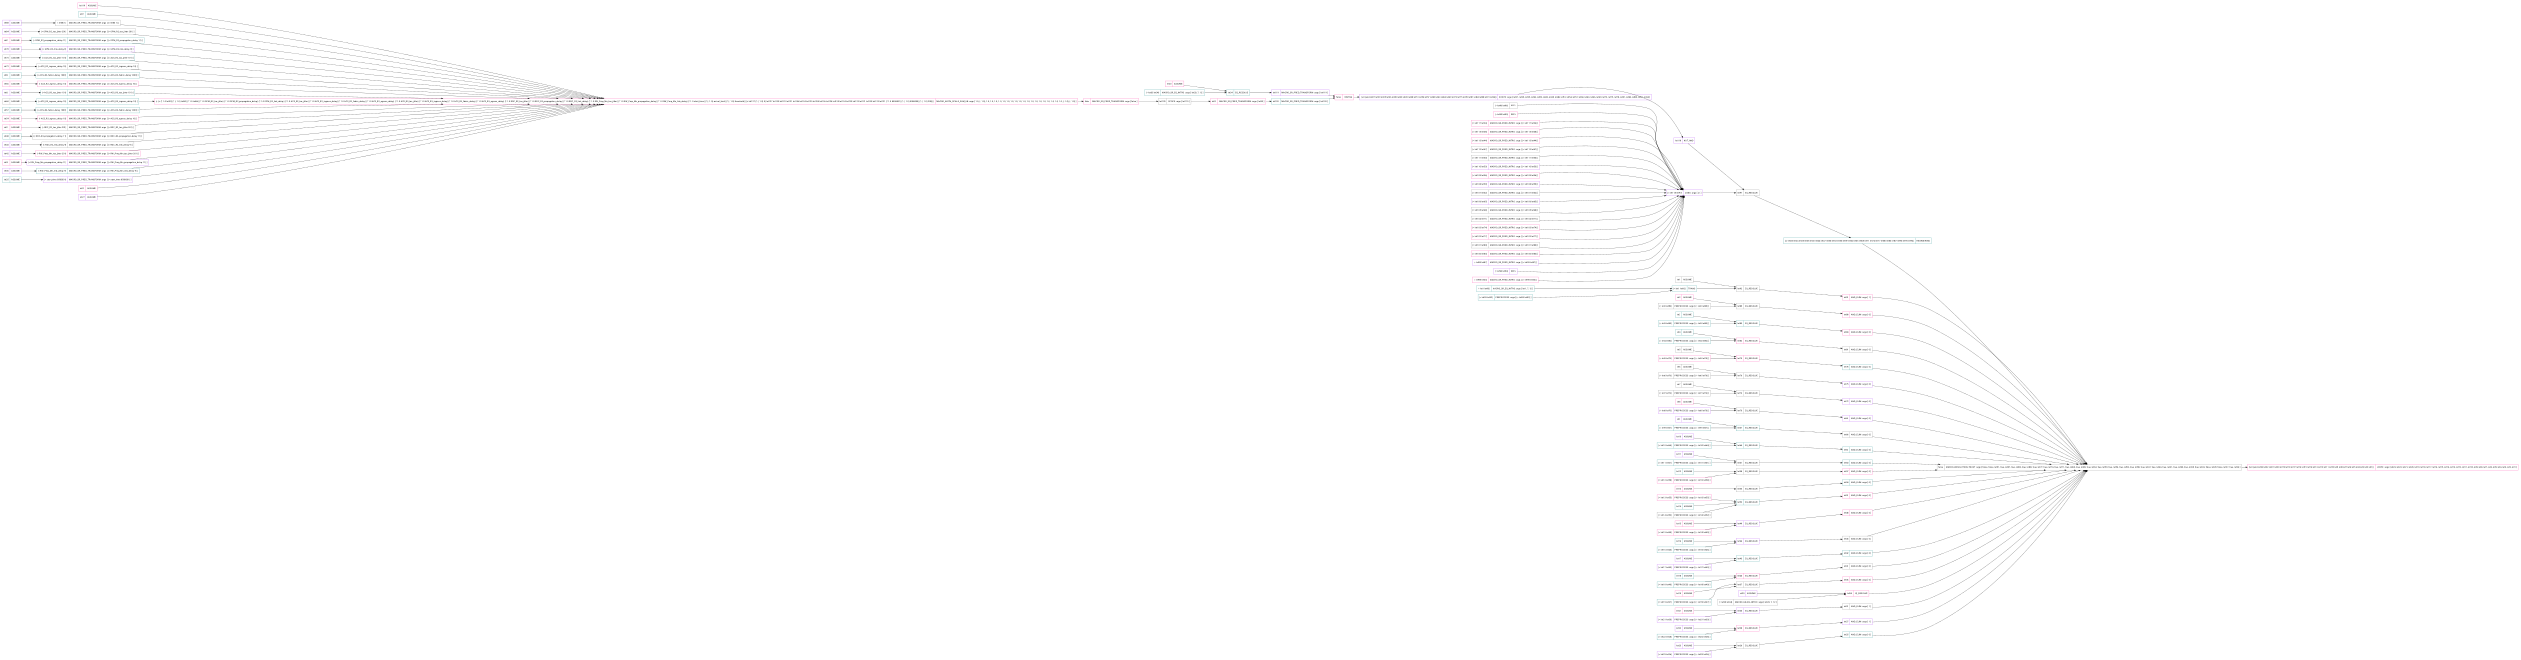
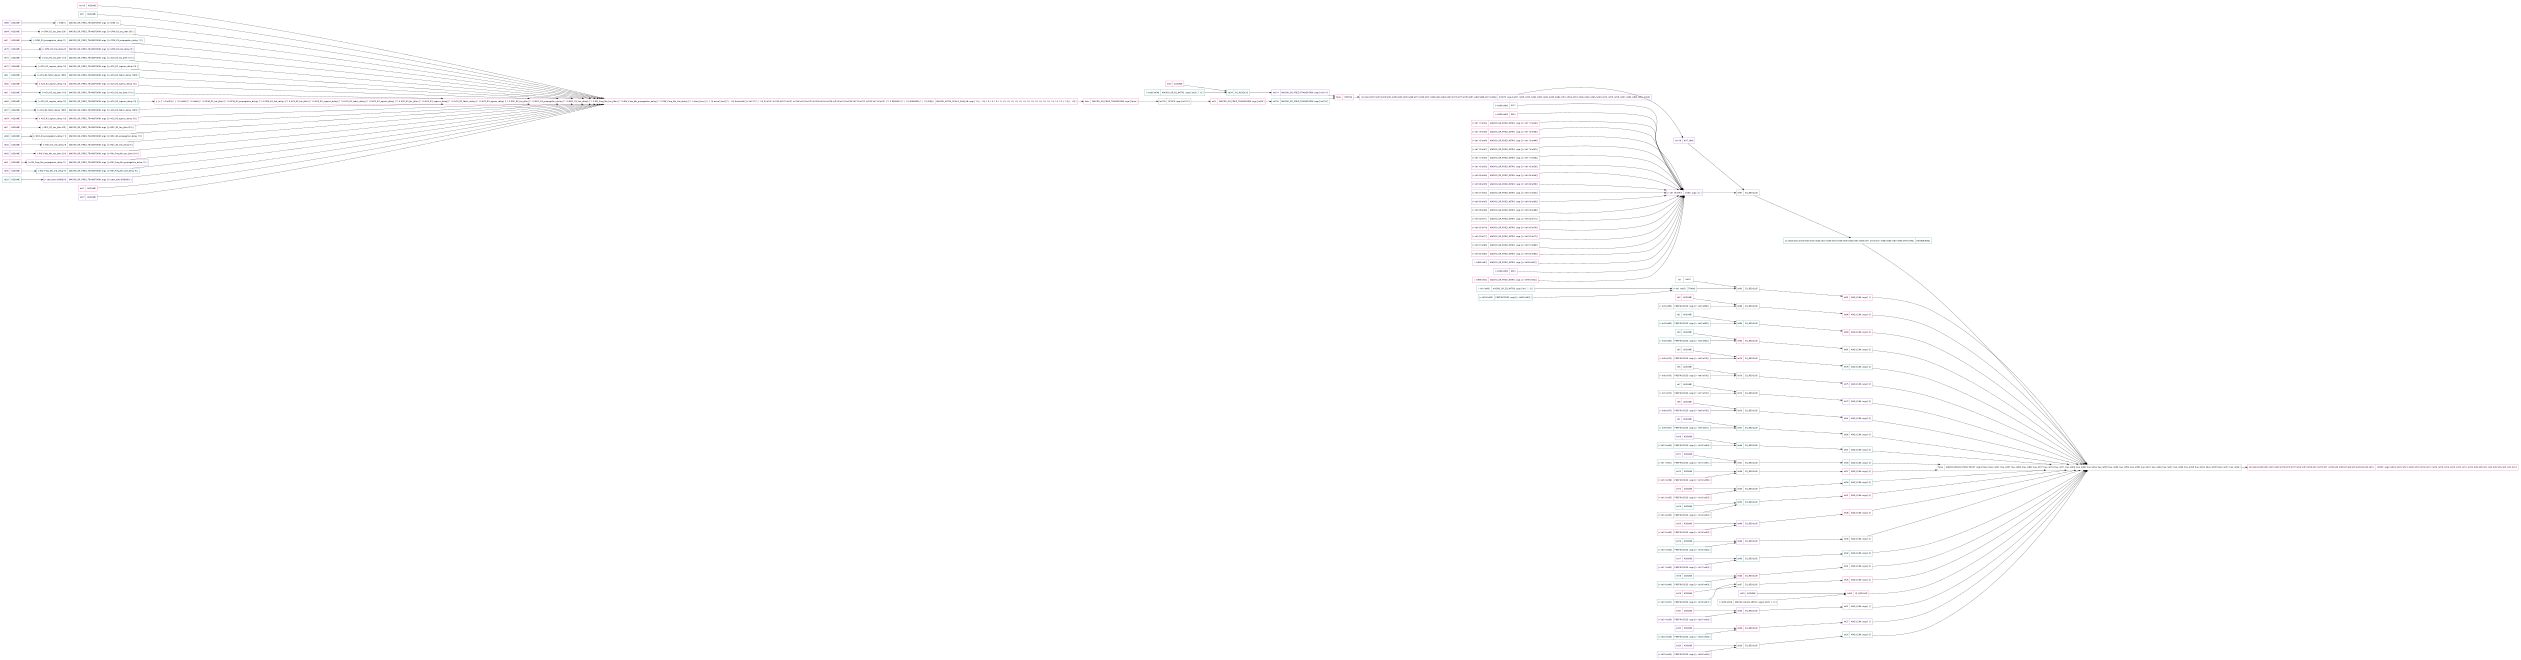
node "let1": text "ASSUME" -> "PRED"
edge "(= let13 let55)" -> "let52": now "(= let13 let55)" -> "let55"
